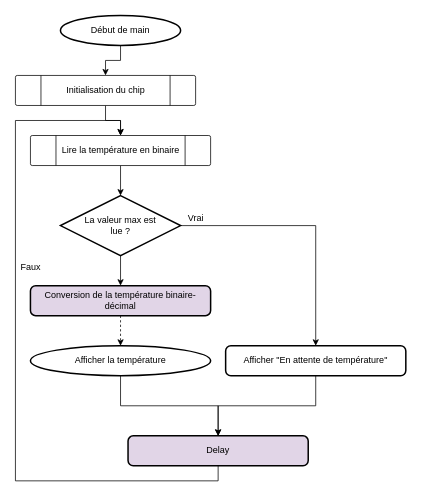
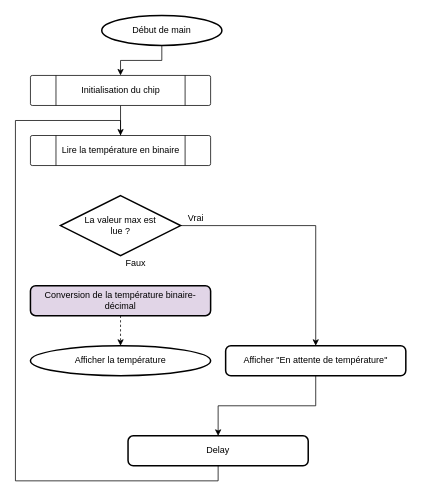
node "Début de main": moved (120, 30) -> (162, 30)
node "Initialisation du chip": moved (105, 90) -> (120, 90)
edge "Delay" -> "Lire la température en binaire": arrowhead classic -> none
edge "Lire la température en binaire" -> "La valeur max est lue ?": removed
node "Faux": moved (30, 267) -> (135, 263)
edge "La valeur max est lue ?" -> "Conversion de la température binaire-décimal": removed
edge "Afficher la température" -> "Delay": removed
node "Delay": fillcolor #e1d5e7 -> #ffffff
